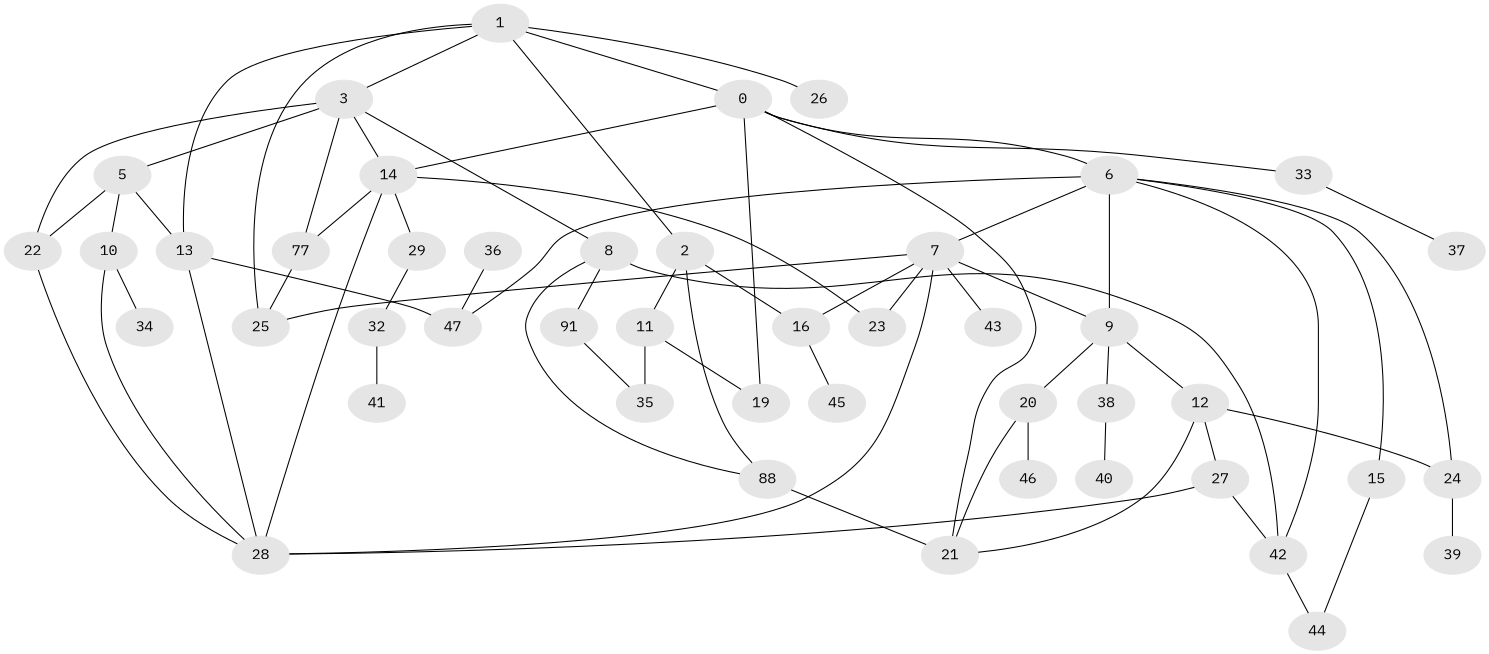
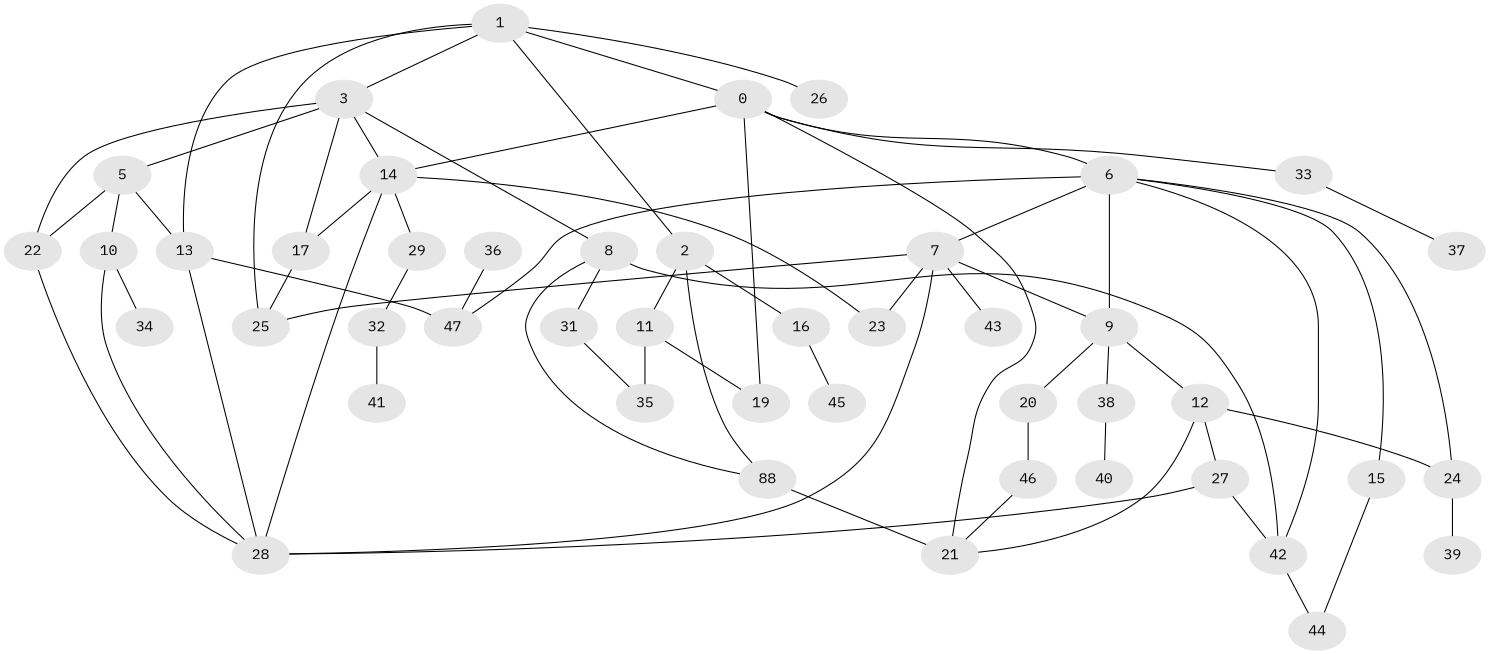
node "77": label "77" -> "17"
edge "7" -- "16": removed
node "91": label "91" -> "31"
edge "20" -- "21": now "46" -- "21"
